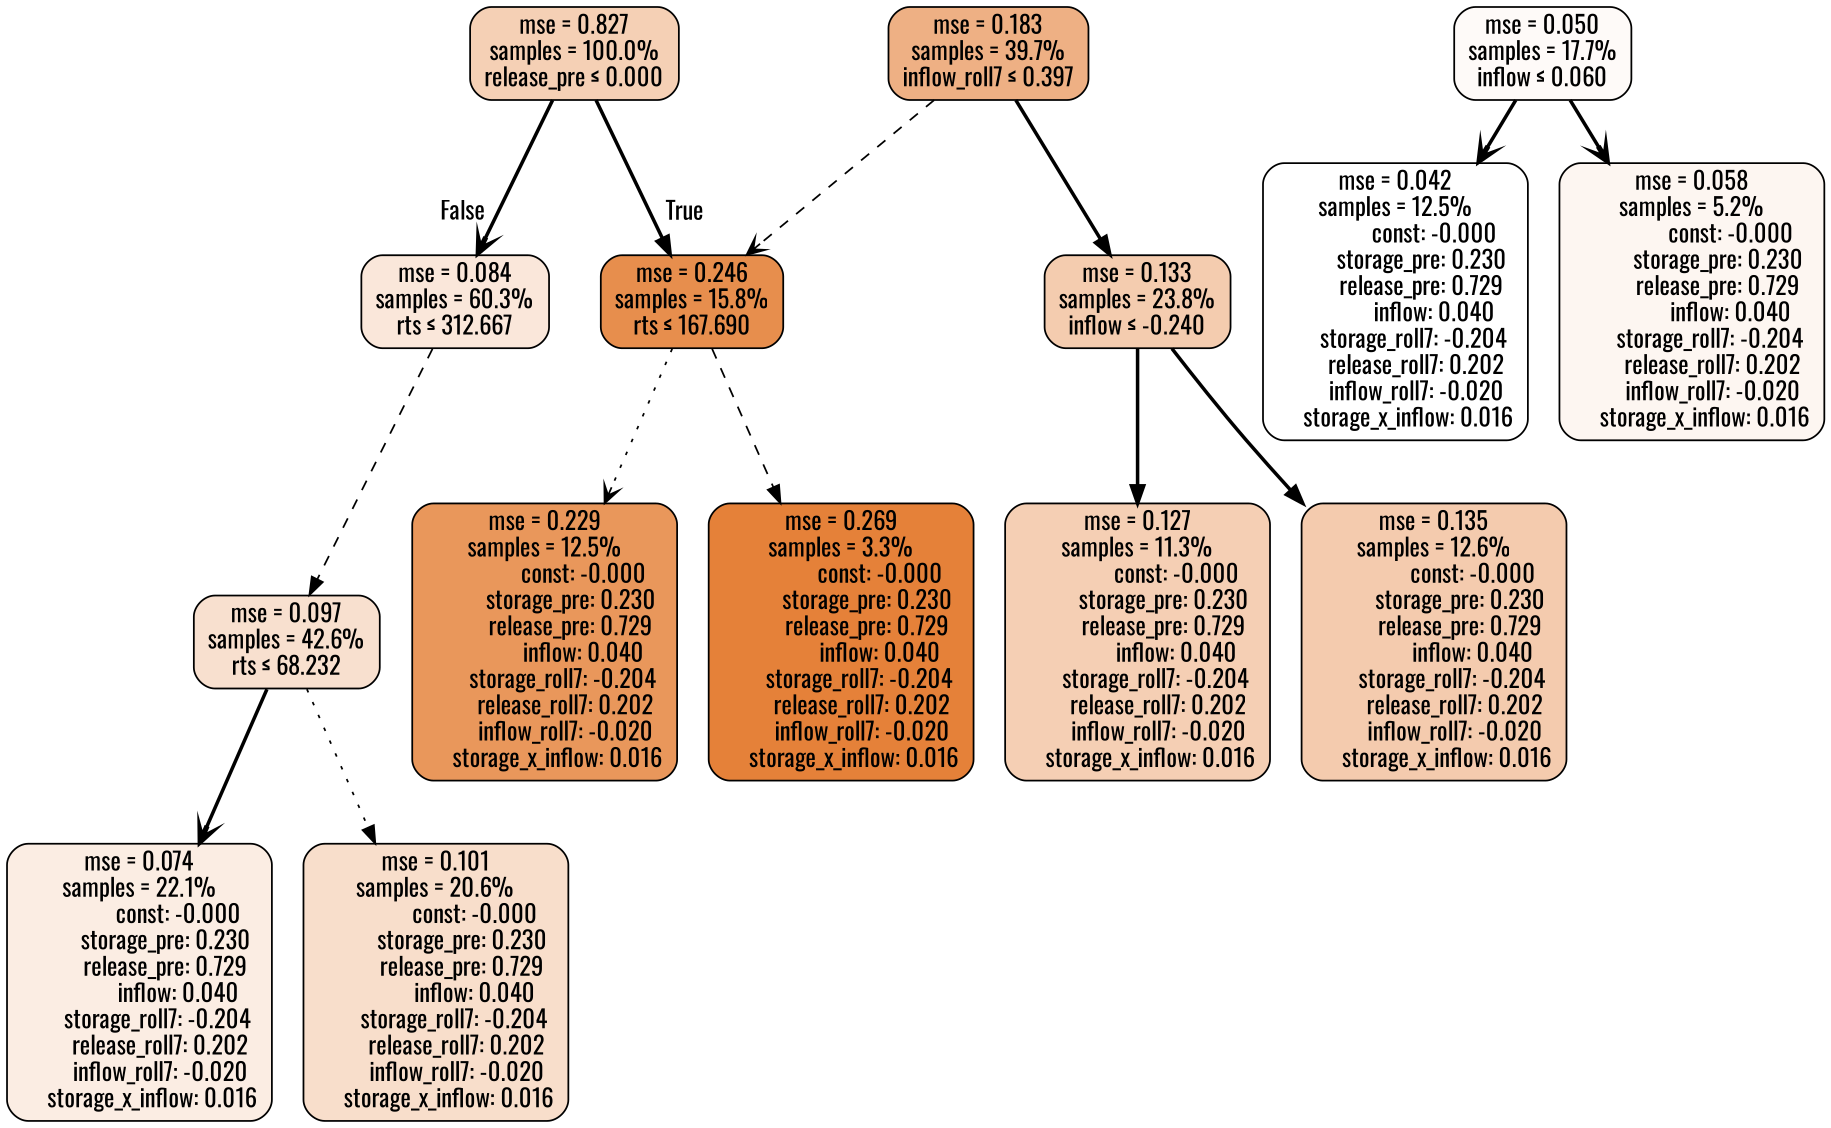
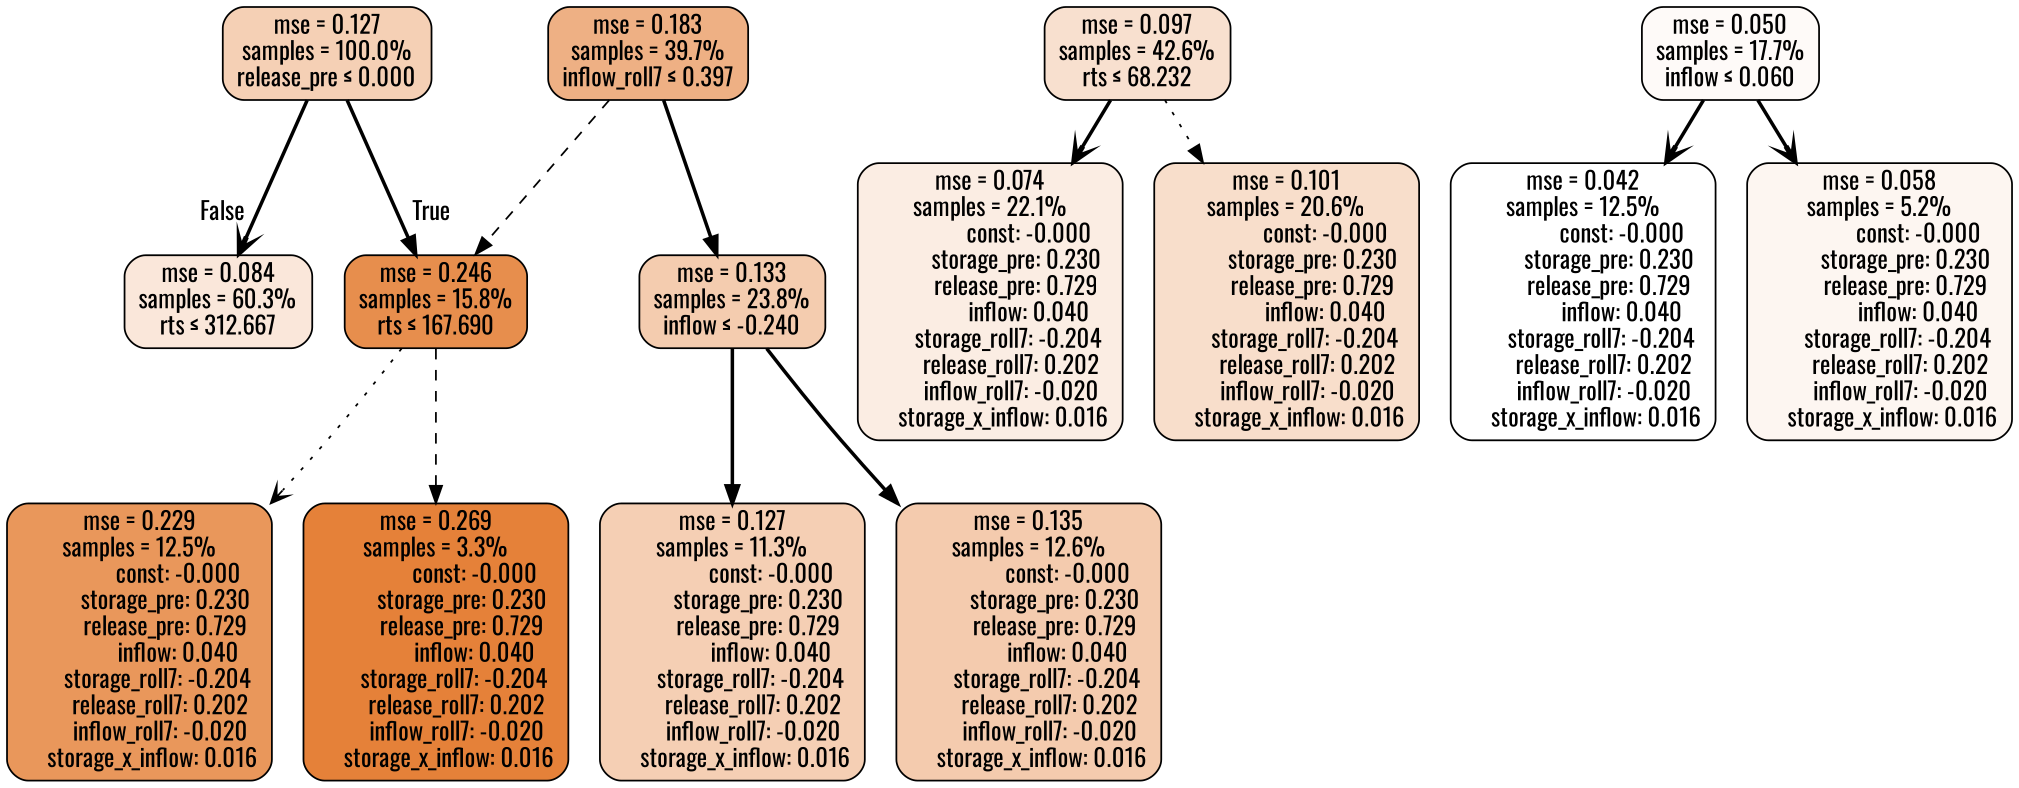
node "mse = 0.827 samples = 100.0% release_pre ≤ 0.000": label "mse = 0.827 samples = 100.0% release_pre ≤ 0.000" -> "mse = 0.127 samples = 100.0% release_pre ≤ 0.000"
edge "mse = 0.183 samples = 39.7% inflow_roll7 ≤ 0.397" -> "mse = 0.246 samples = 15.8% rts ≤ 167.690": arrowhead vee -> normal
edge "mse = 0.084 samples = 60.3% rts ≤ 312.667" -> "mse = 0.097 samples = 42.6% rts ≤ 68.232": removed
